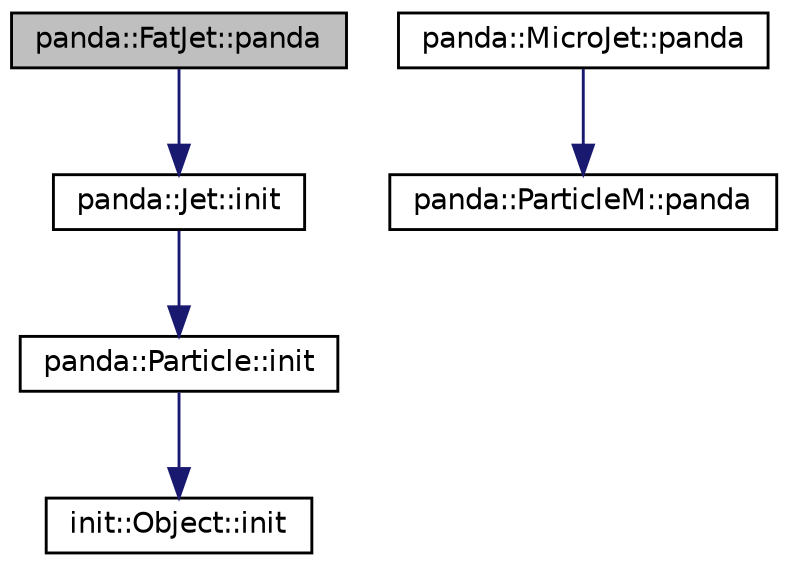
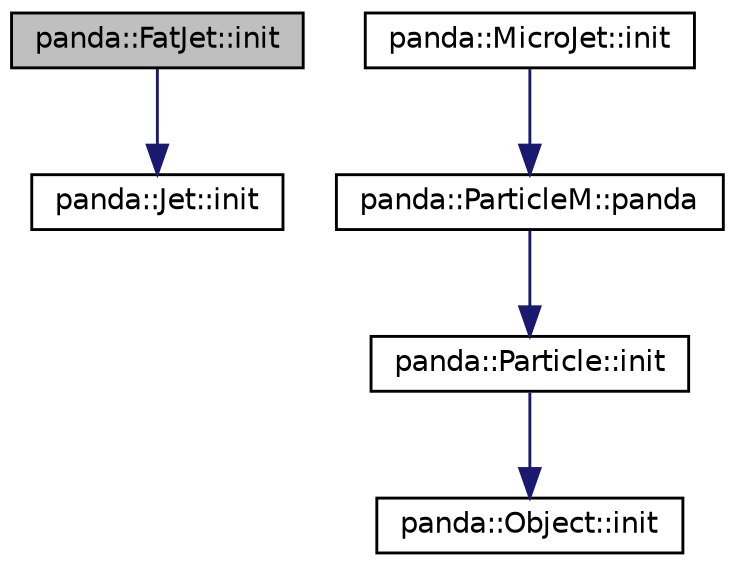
node "panda::FatJet::panda": label "panda::FatJet::panda" -> "panda::FatJet::init"
node "panda::MicroJet::panda": label "panda::MicroJet::panda" -> "panda::MicroJet::init"
edge "panda::Jet::init" -> "panda::Particle::init": now "panda::ParticleM::panda" -> "panda::Particle::init"
node "init::Object::init": label "init::Object::init" -> "panda::Object::init"
